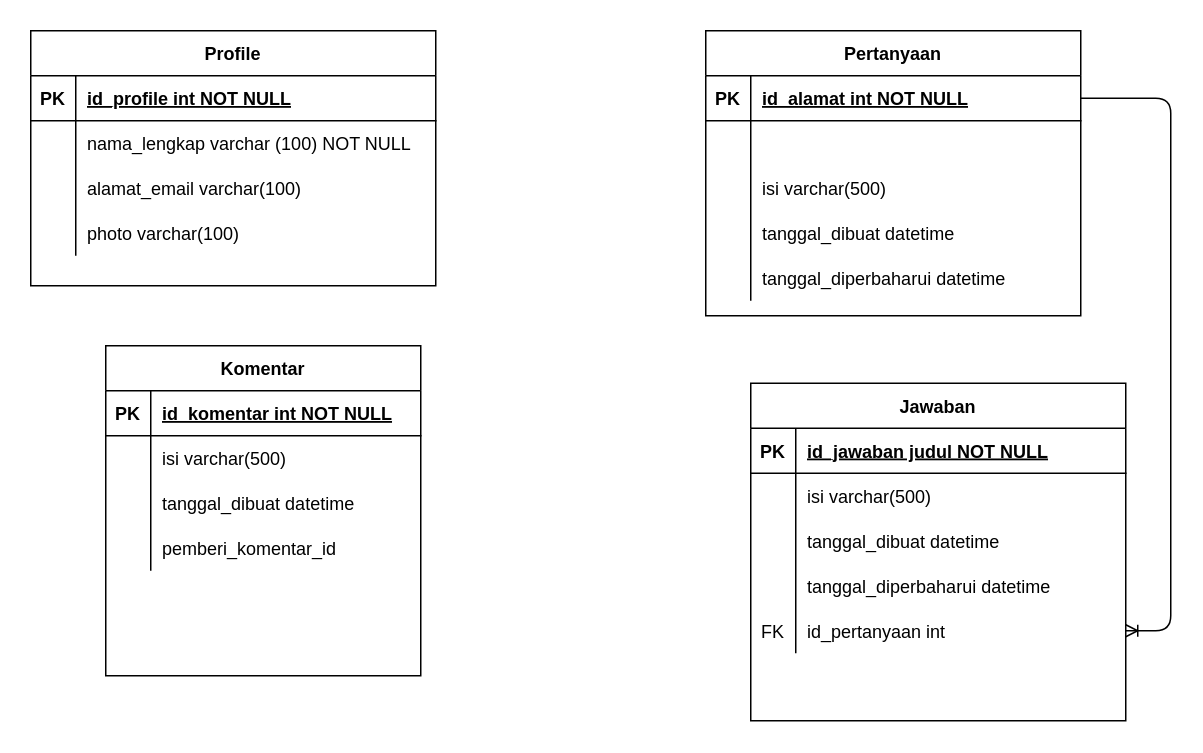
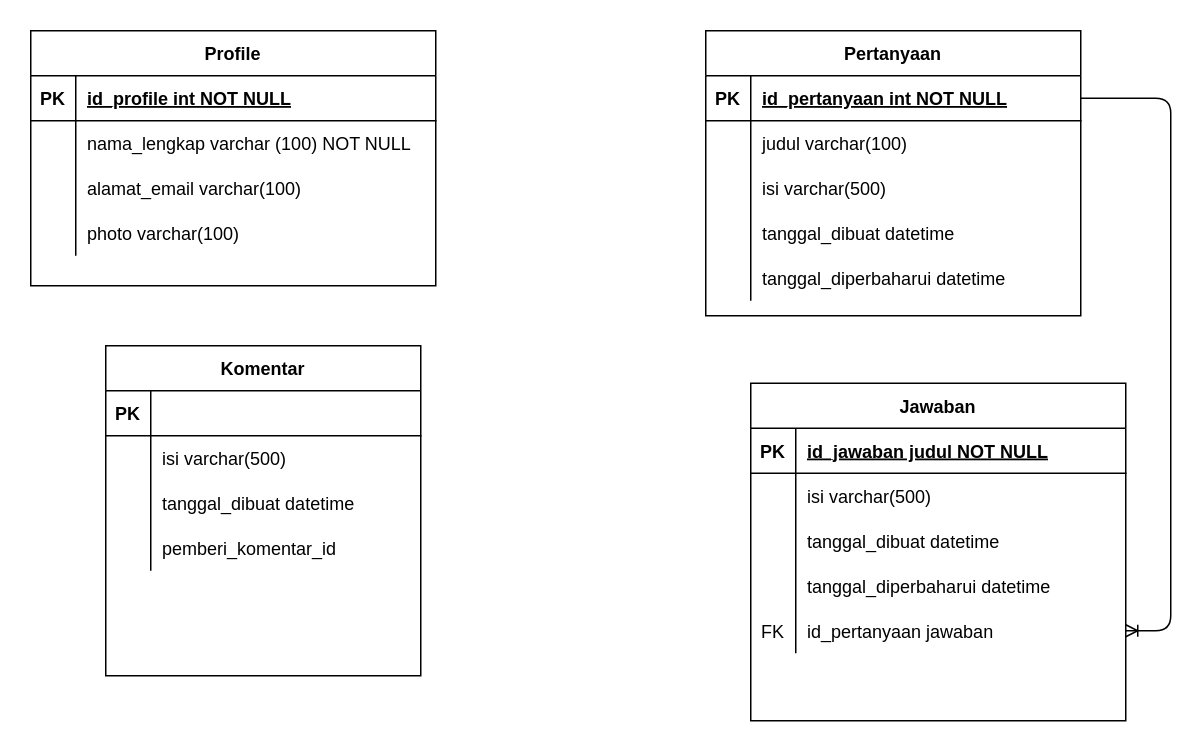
node "id_alamat int NOT NULL": label "id_alamat int NOT NULL" -> "id_pertanyaan int NOT NULL"
node "judul varchar(100)": added
node "id_komentar int NOT NULL": removed
node "id_pertanyaan int": label "id_pertanyaan int" -> "id_pertanyaan jawaban"
